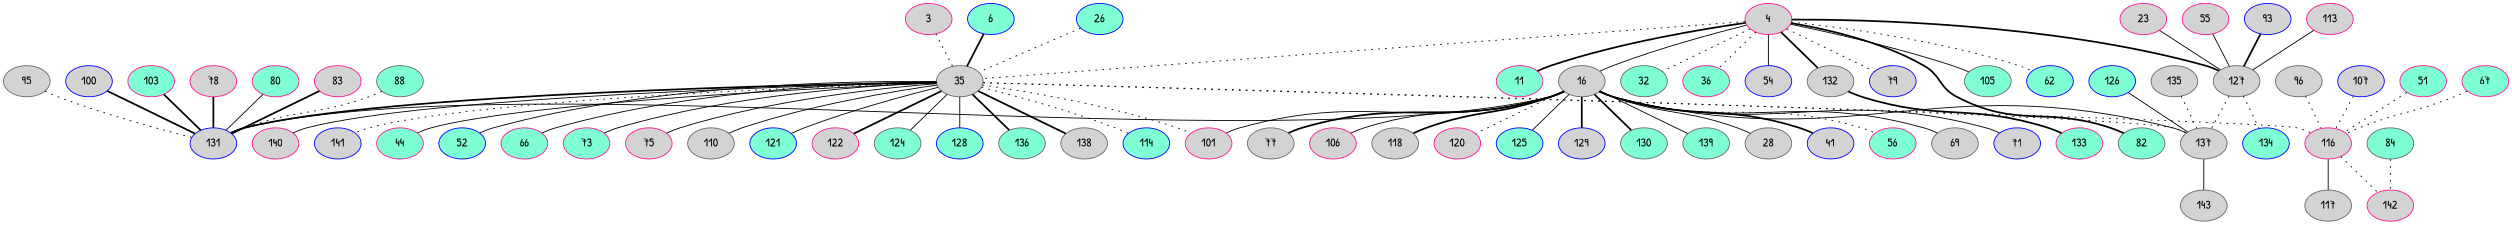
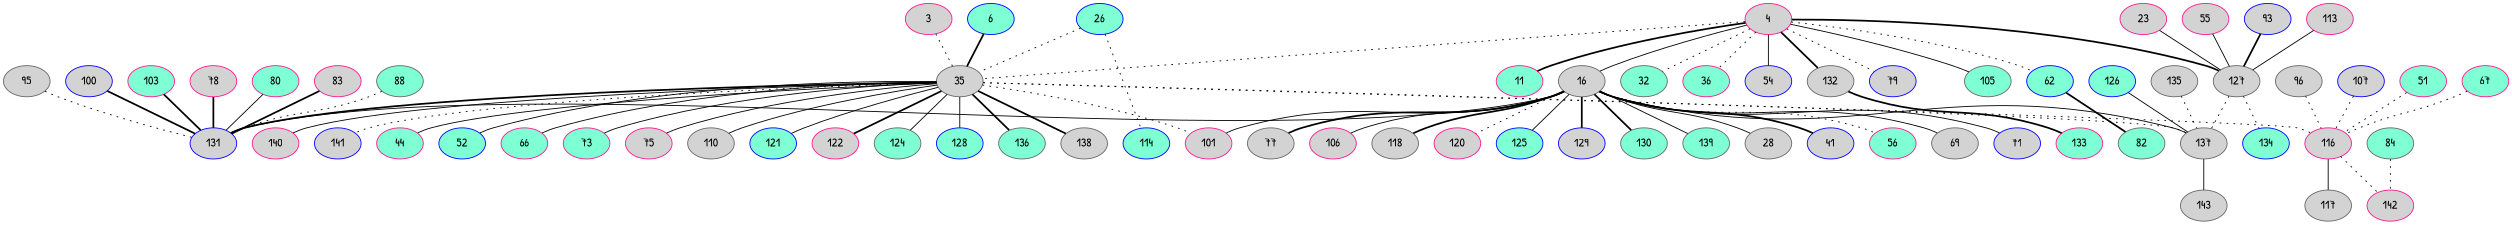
edge "4" -- "82": now "62" -- "82"
edge "35" -- "114": now "26" -- "114"
